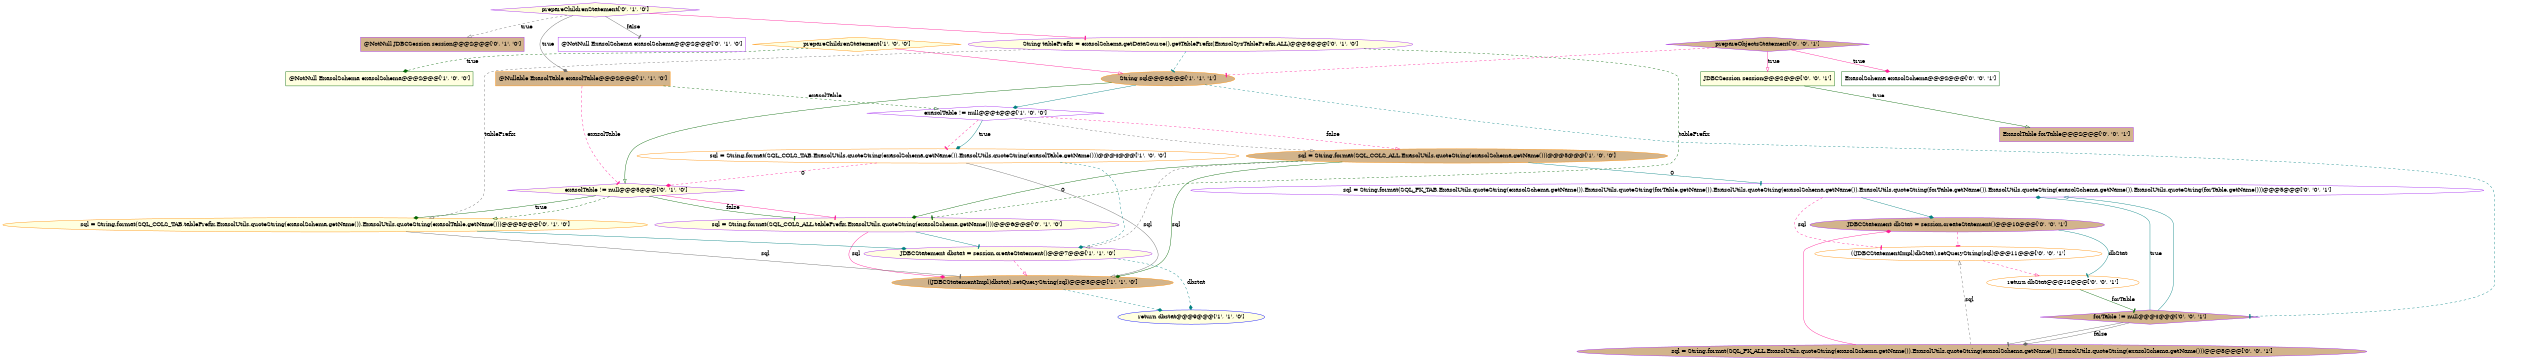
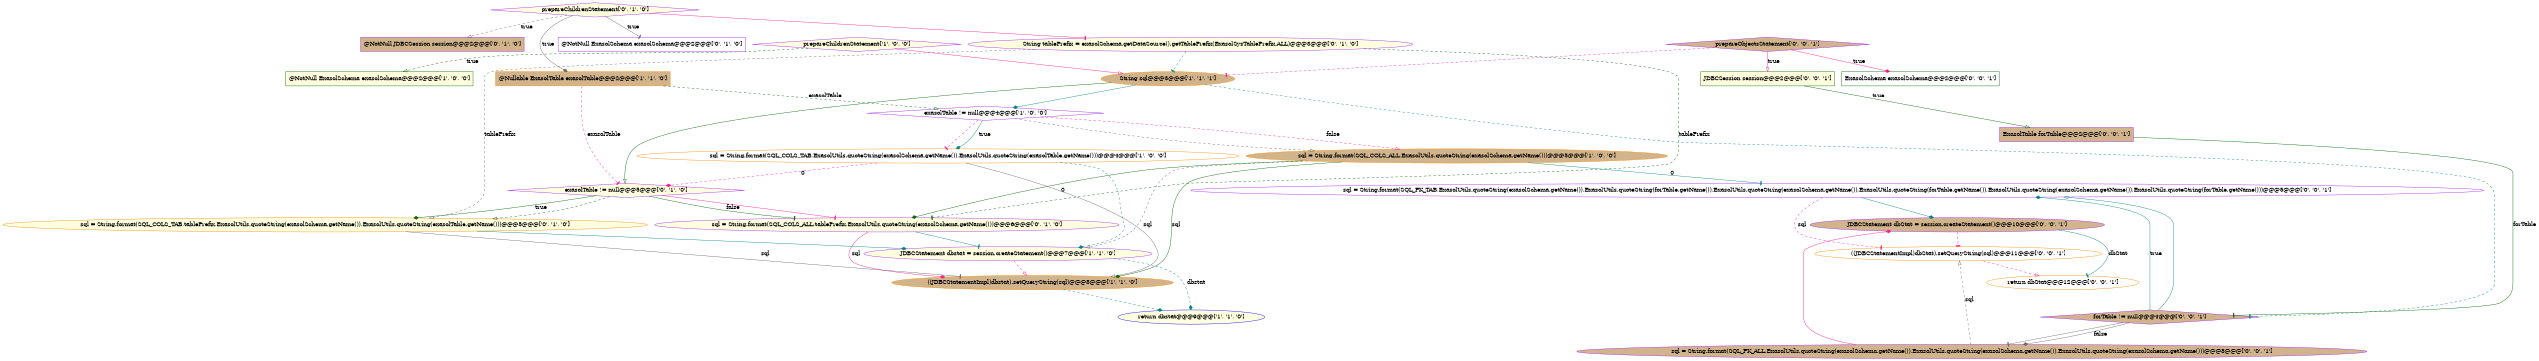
edge "prepareChildrenStatement['0', '1', '0']" -> "@NotNull ExasolSchema exasolSchema@@@2@@@['0', '1', '0']": label "false" -> "true"
node "prepareChildrenStatement['1', '0', '0']": color darkorange -> purple
edge "prepareChildrenStatement['1', '0', '0']" -> "@NotNull ExasolSchema exasolSchema@@@2@@@['1', '0', '0']": arrowhead diamond -> onormal
edge "return dbStat@@@12@@@['0', '0', '1']" -> "forTable != null@@@4@@@['0', '0', '1']": now "ExasolTable forTable@@@2@@@['0', '0', '1']" -> "forTable != null@@@4@@@['0', '0', '1']"
